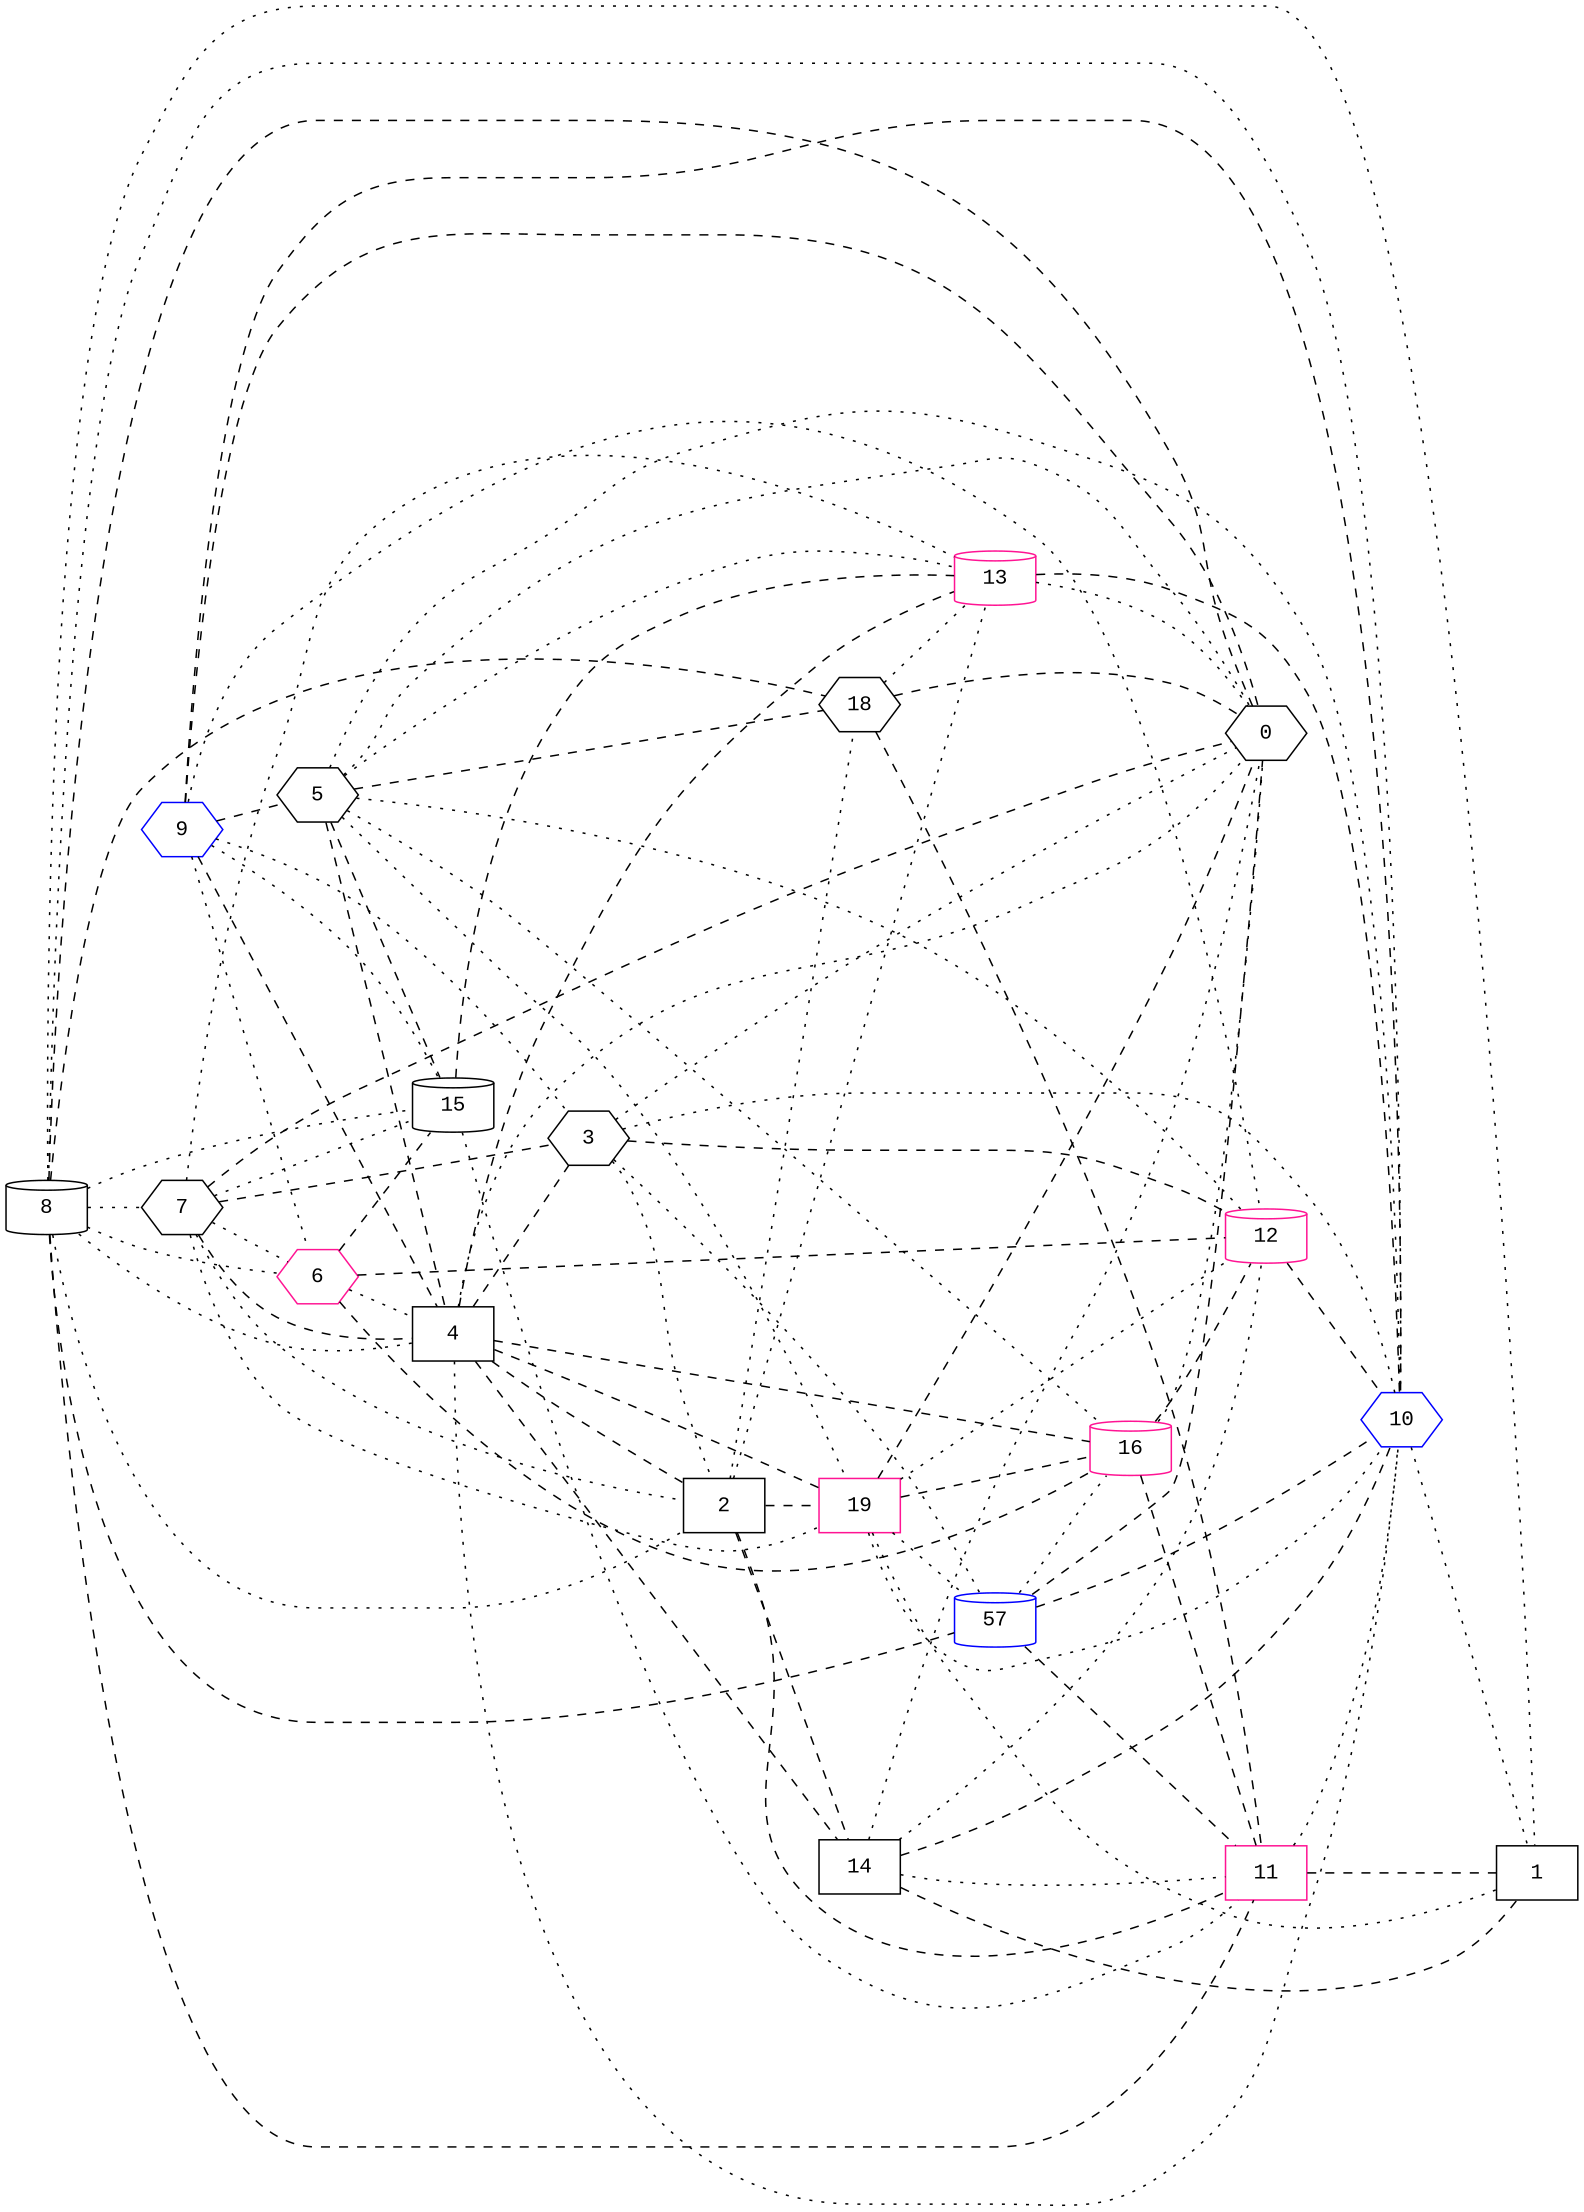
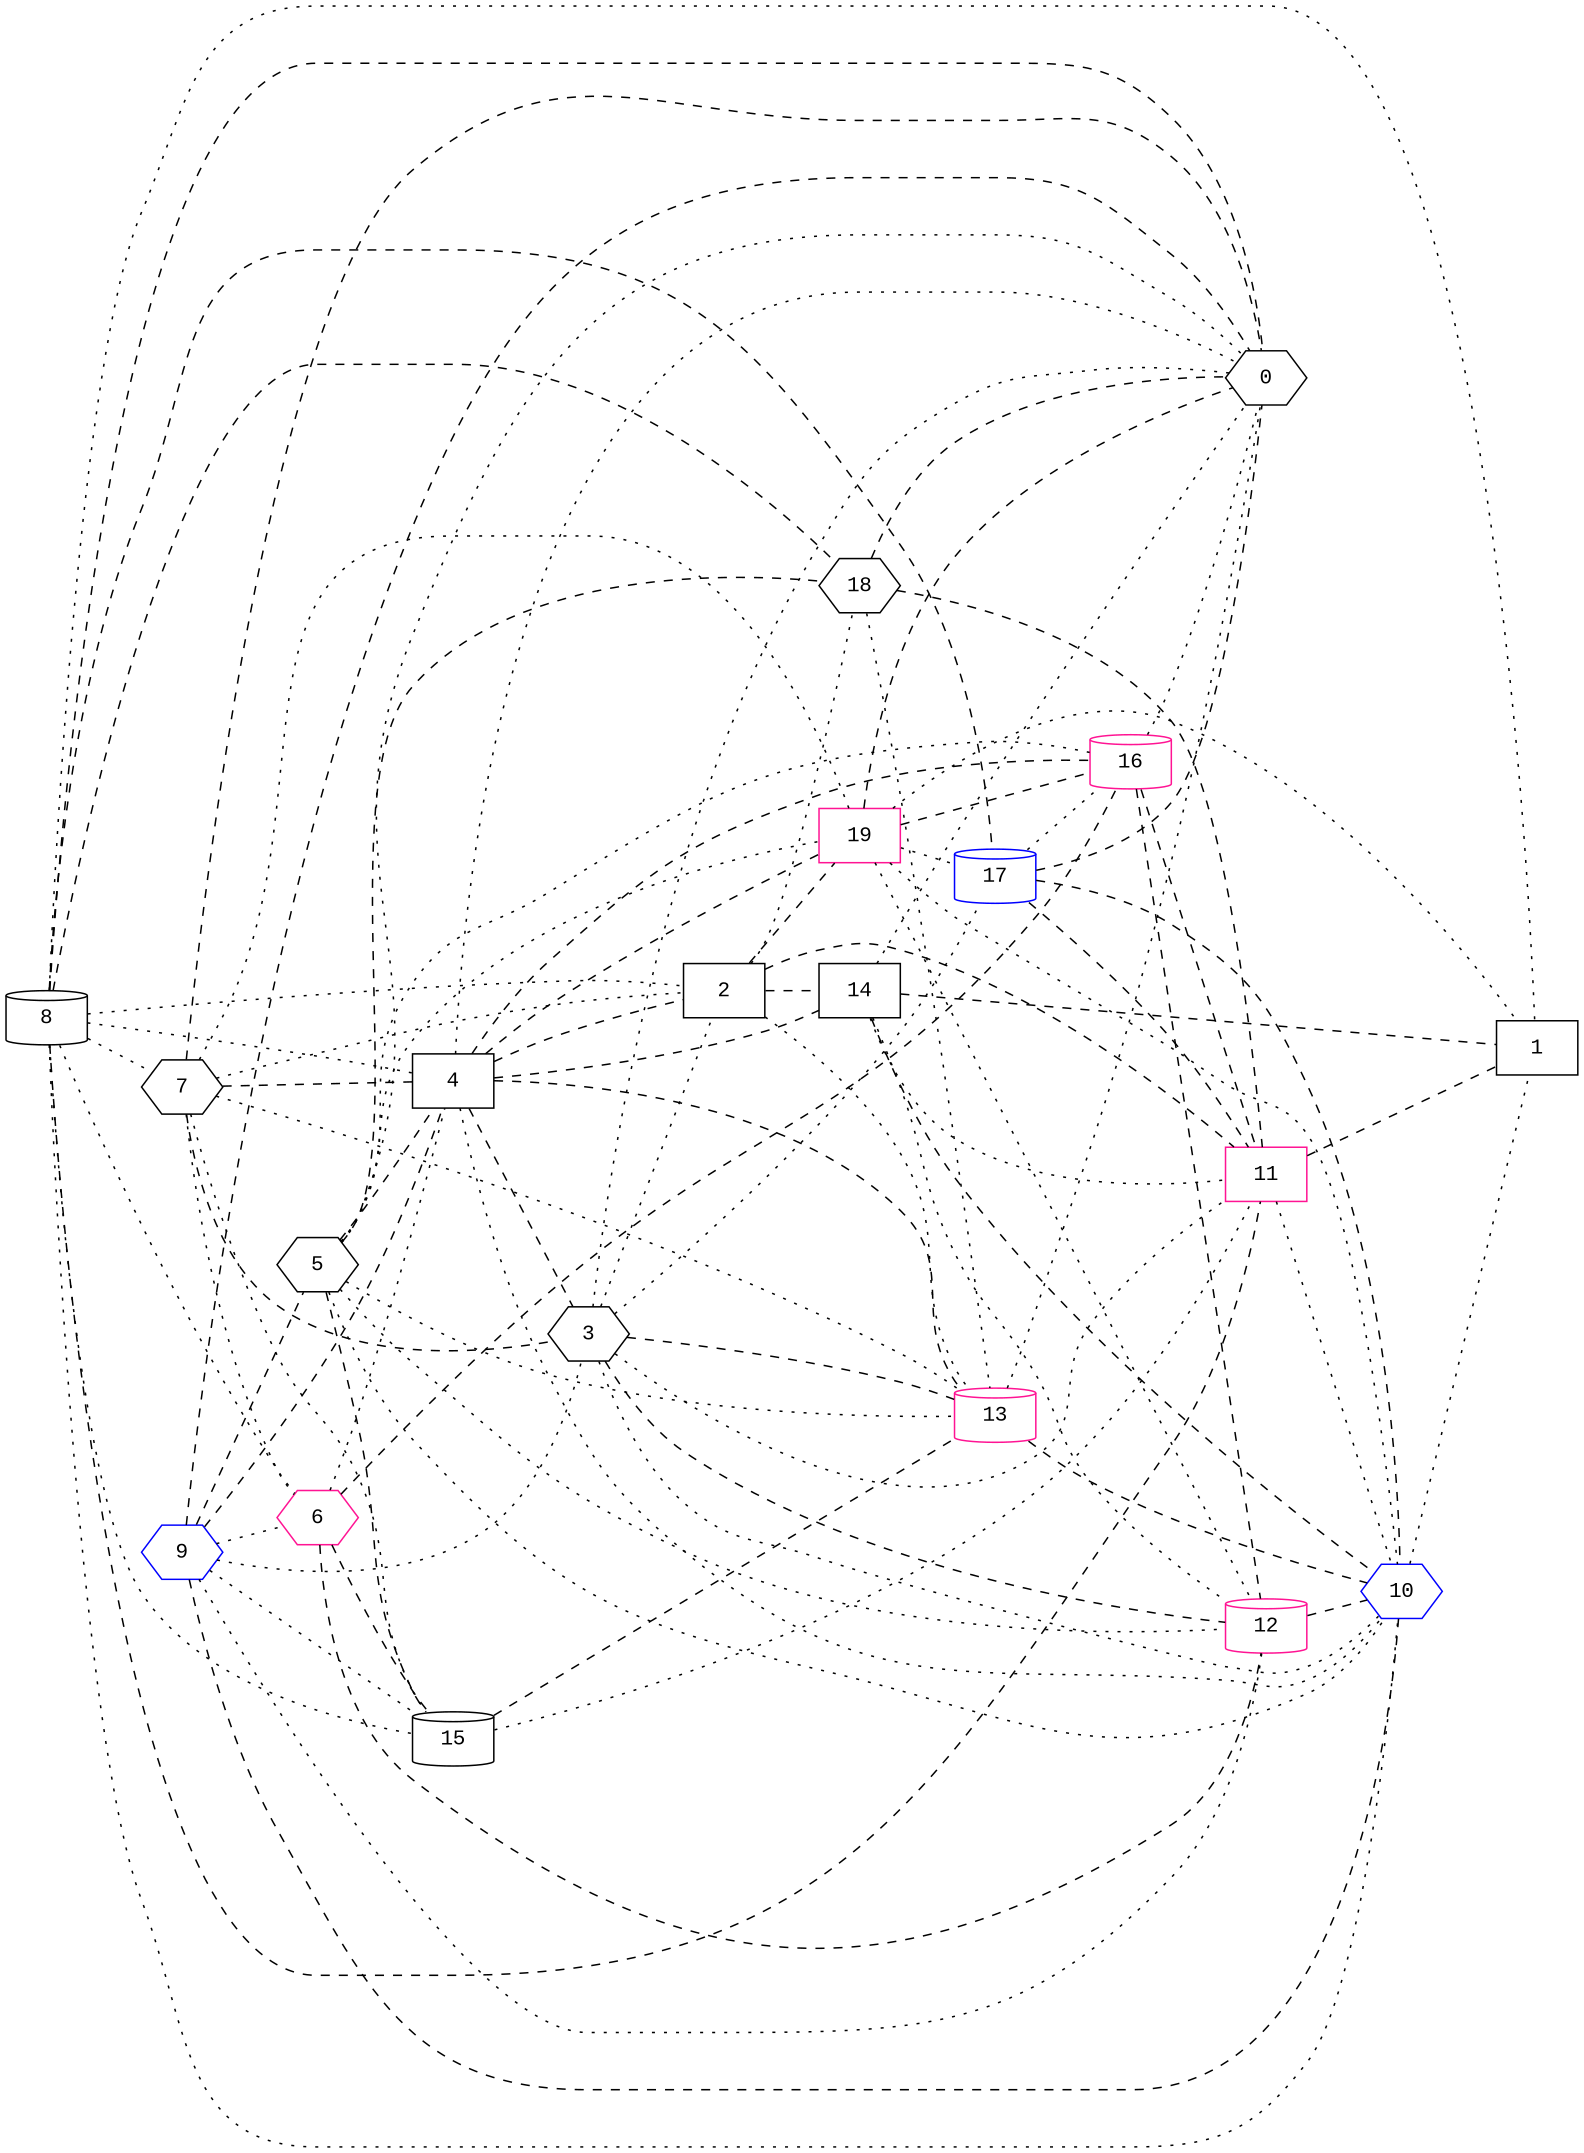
edge "3" -- "13": added
edge "11" -- "3": added
node "57": label "57" -> "17"
